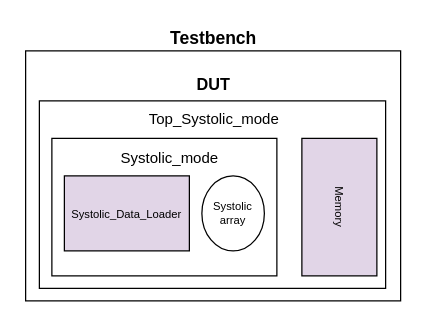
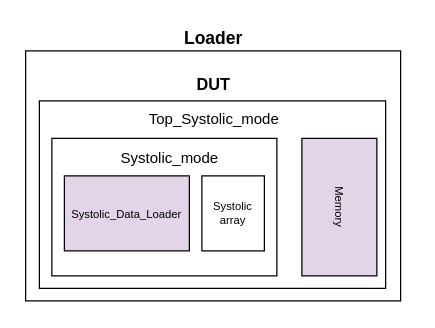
node "Testbench": label "Testbench" -> "Loader"
node "Systolic array": shape ellipse -> rectangle
